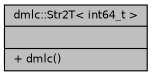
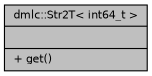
node "dmlc::Str2T< int64_t >": text "+ dmlc()" -> "+ get()"
